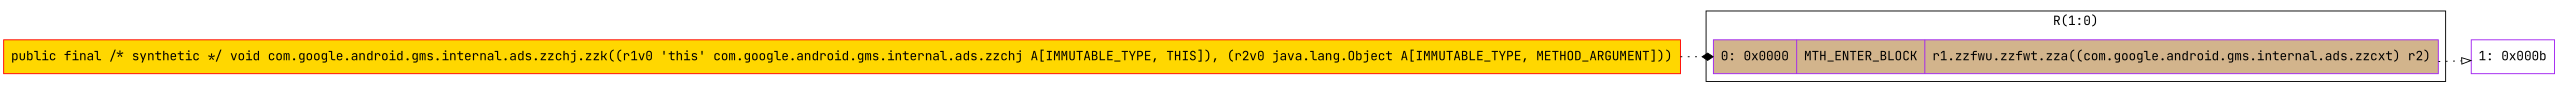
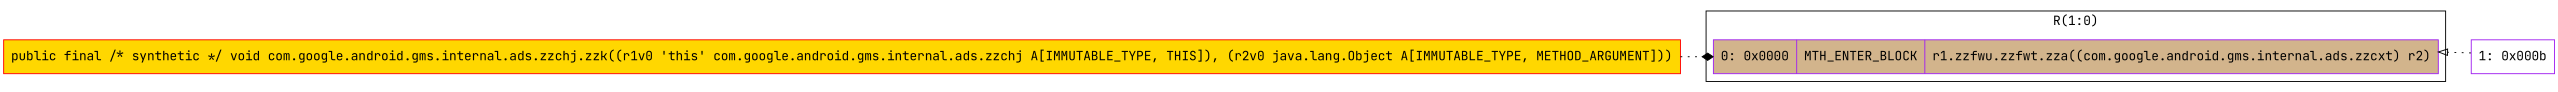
edge "0: 0x0000" -> "1: 0x000b": reversed
